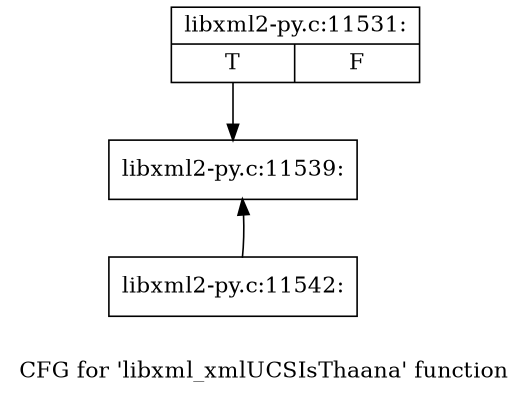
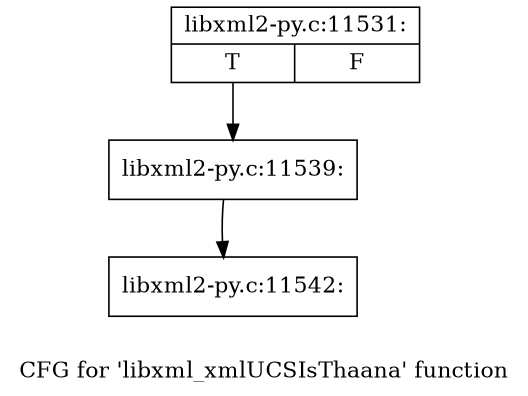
edge "libxml2-py.c:11542:" -> "libxml2-py.c:11539:": reversed
